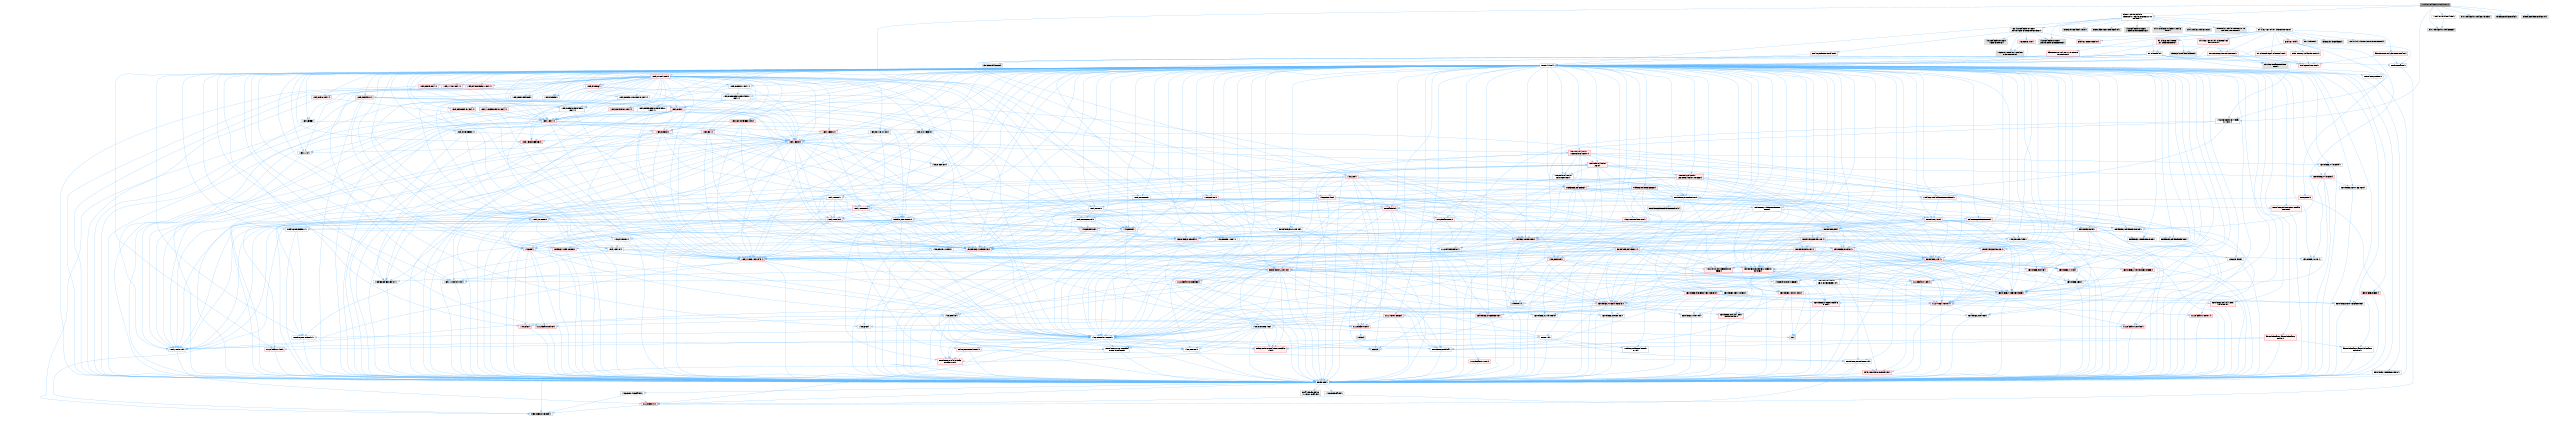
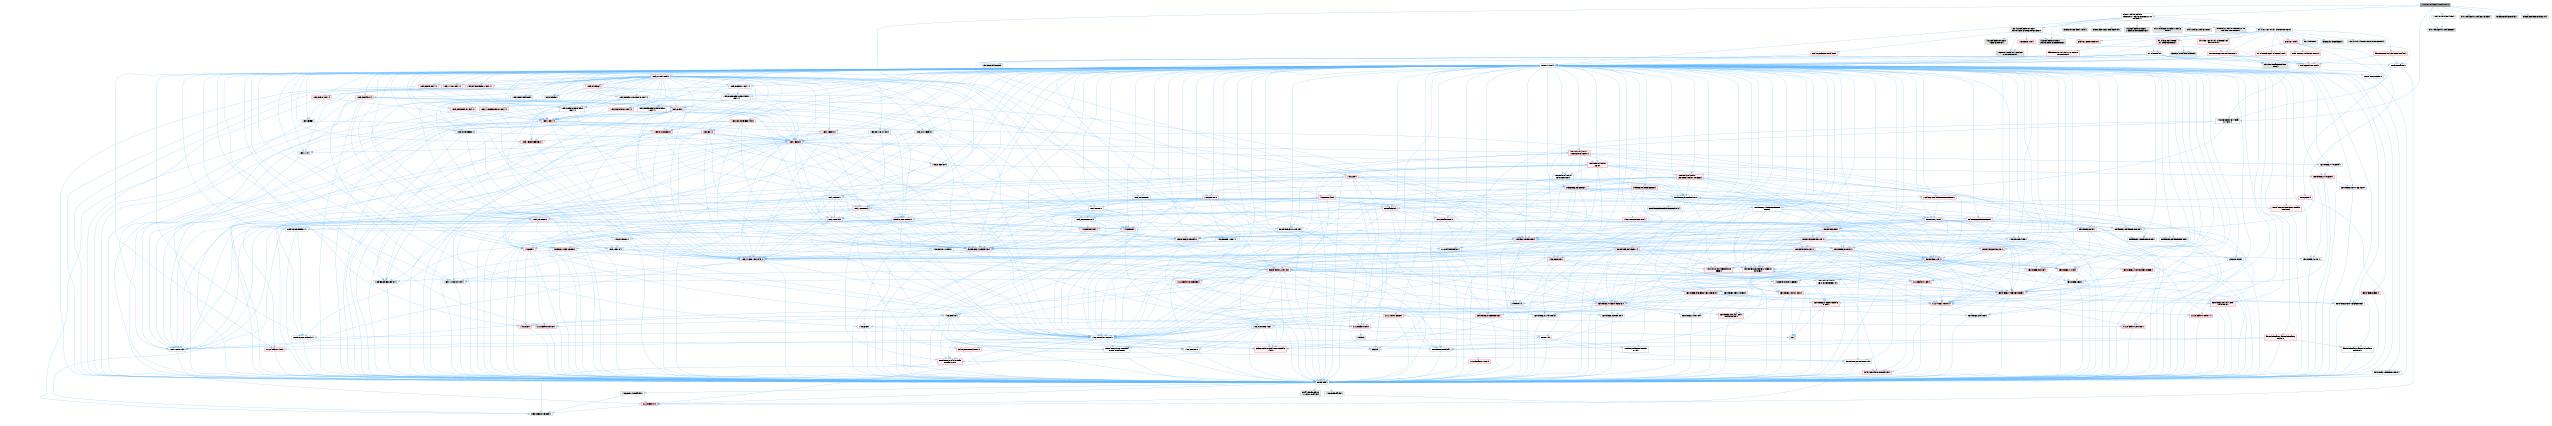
node "Math/Rotator.h": label "Math/Rotator.h" -> "MathFwd/Rotator.h"
